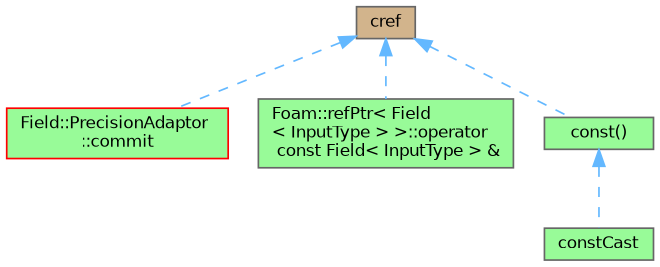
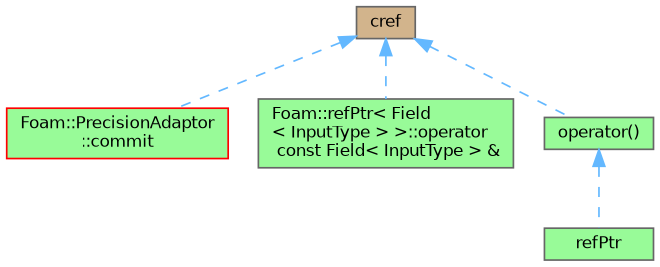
node "Field::PrecisionAdaptor ::commit": label "Field::PrecisionAdaptor ::commit" -> "Foam::PrecisionAdaptor ::commit"
node "const()": label "const()" -> "operator()"
node "constCast": label "constCast" -> "refPtr"
